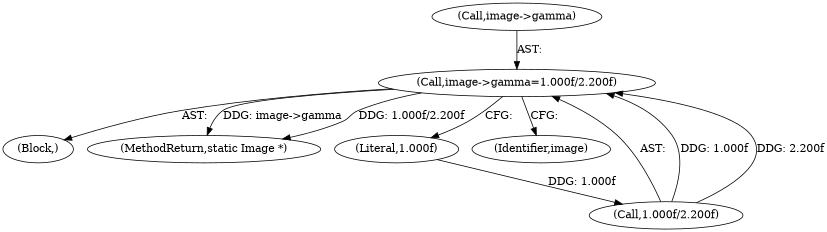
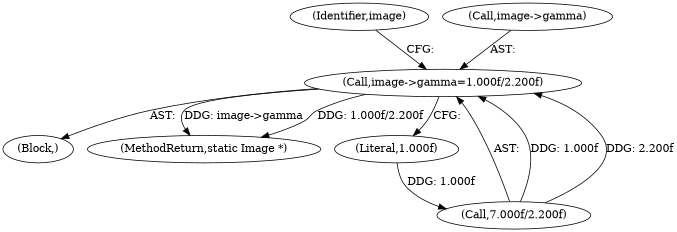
edge "(Call,image->gamma=1.000f/2.200f)" -> "(Identifier,image)": reversed
node "(Call,1.000f/2.200f)": label "(Call,1.000f/2.200f)" -> "(Call,7.000f/2.200f)"
